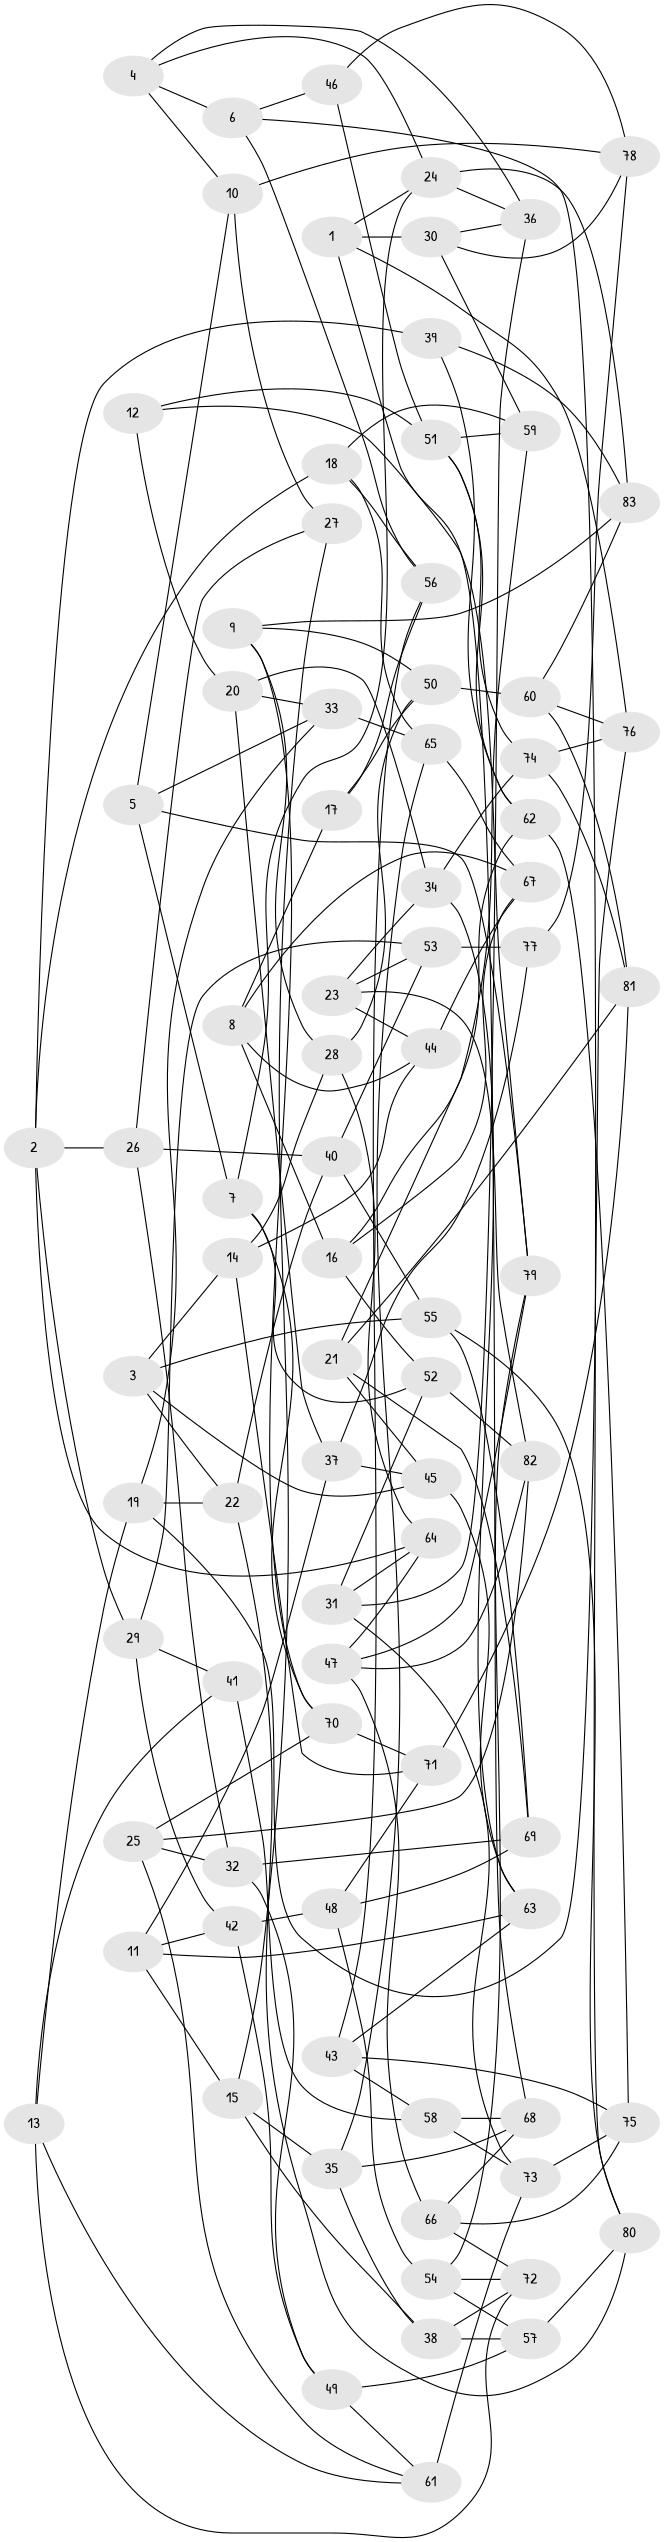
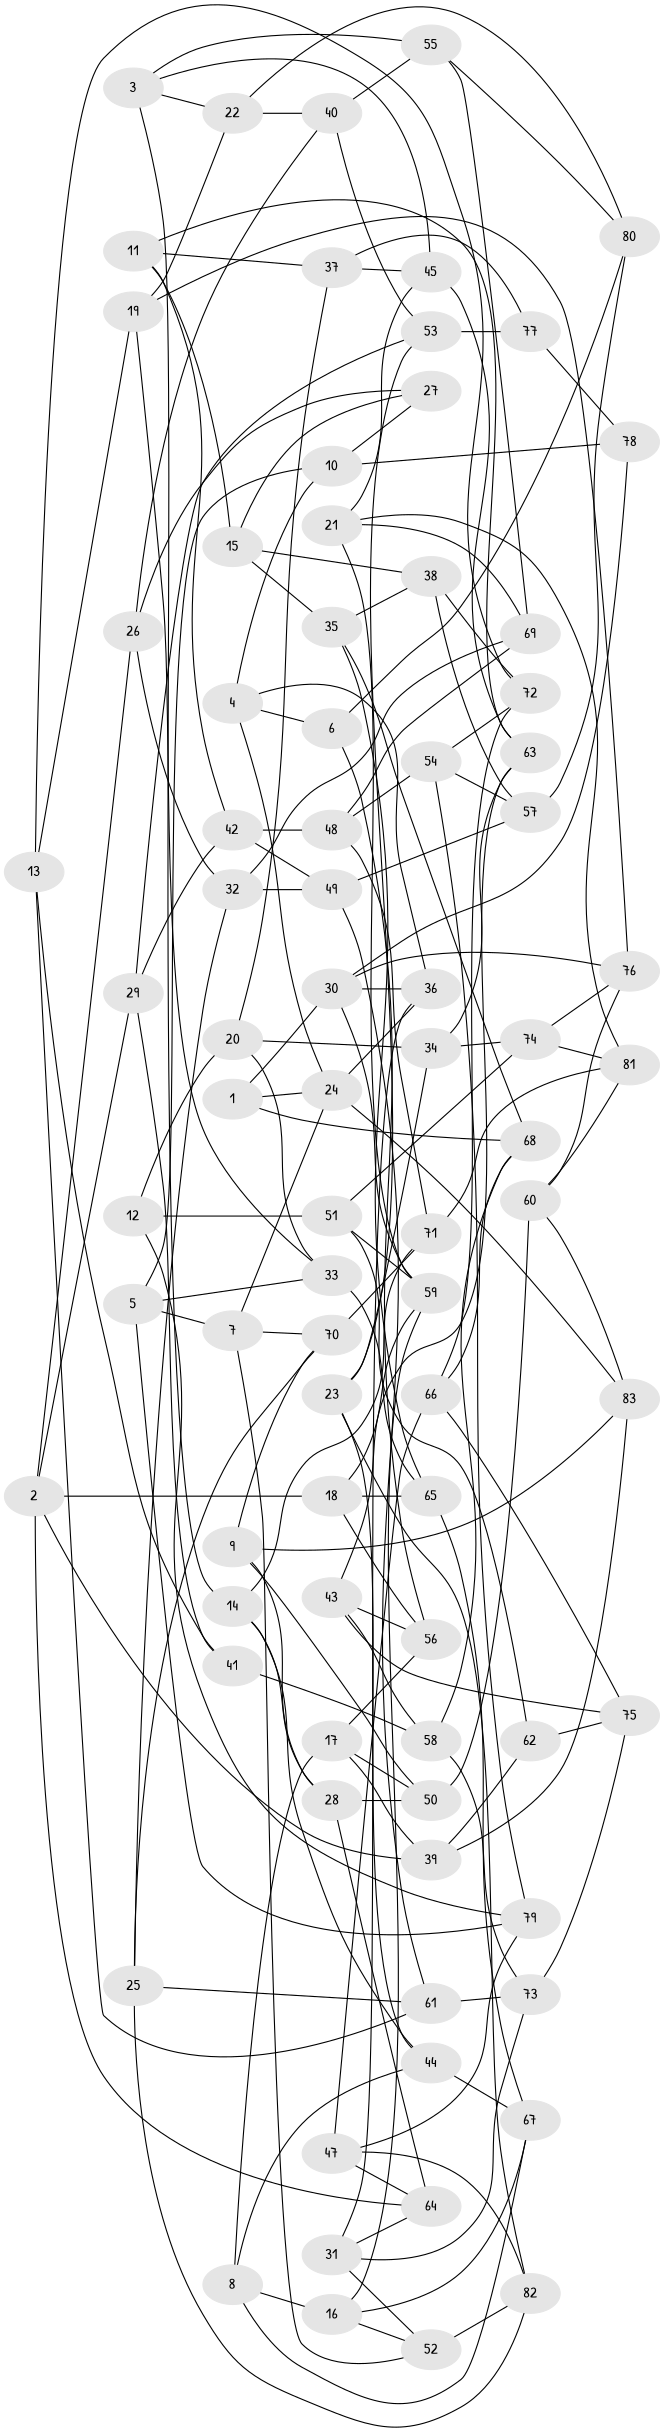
node "46": removed
edge "1" -- "76": now "30" -- "76"
edge "62" -- "16": now "59" -- "16"
edge "17" -- "39": added
